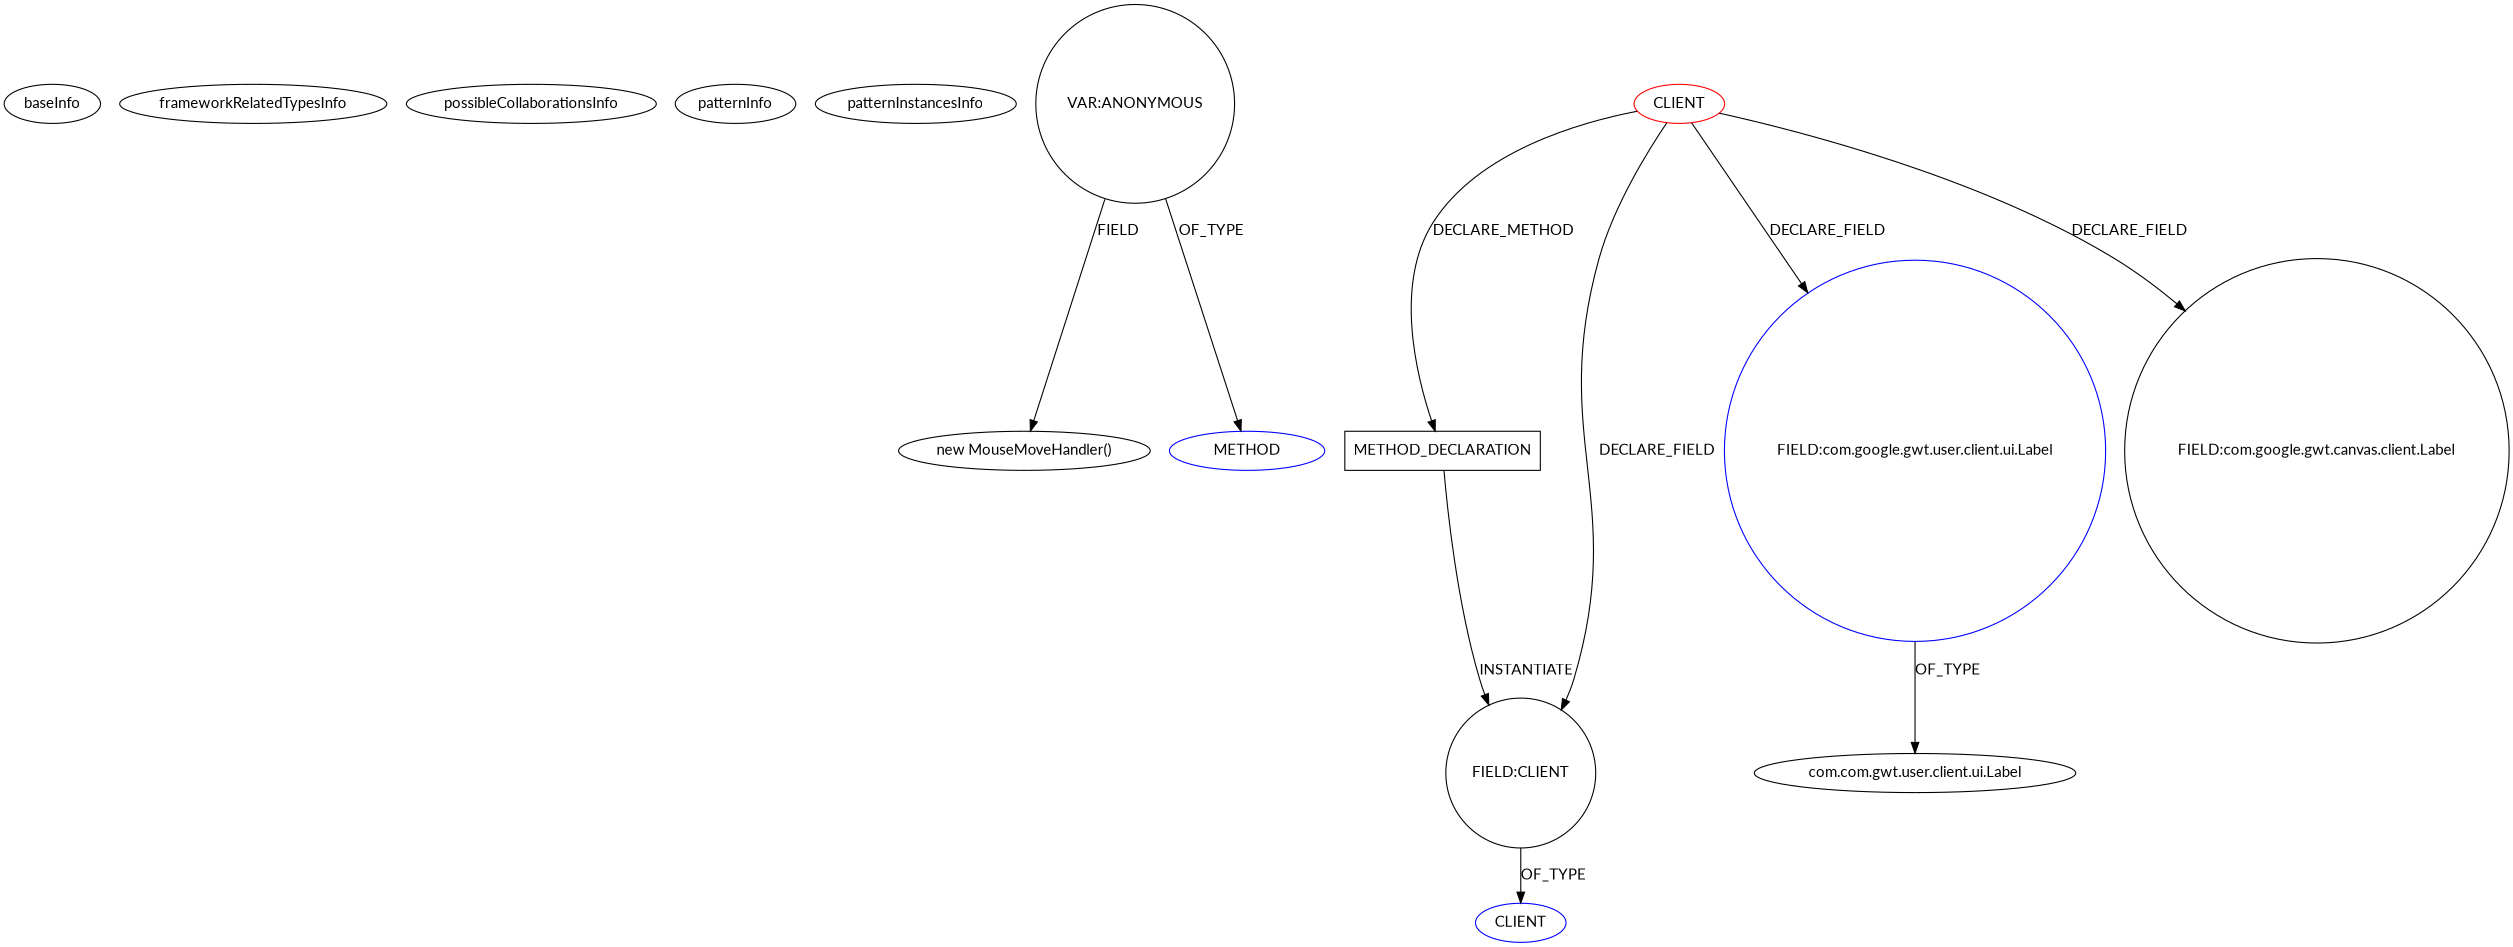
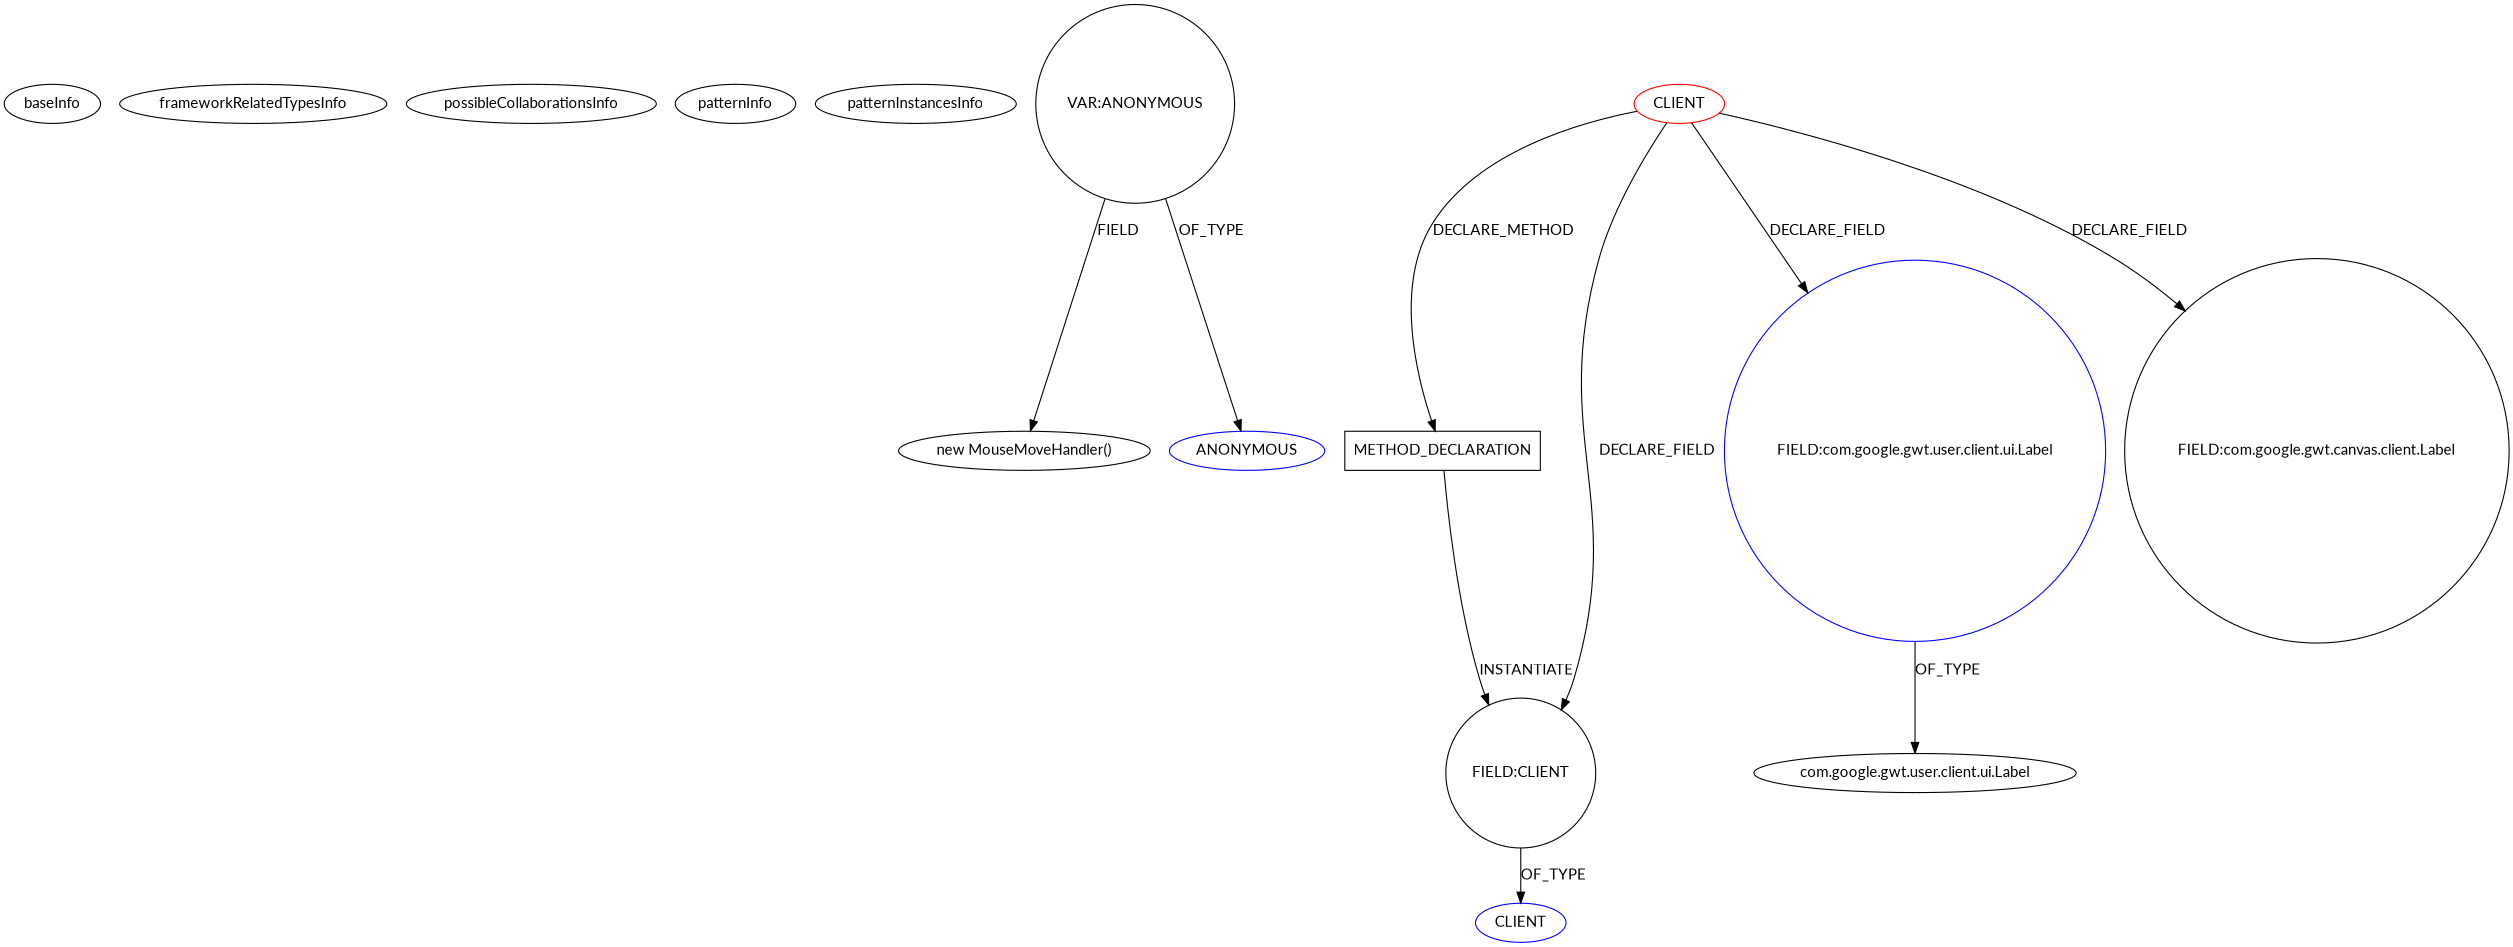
node "METHOD": label "METHOD" -> "ANONYMOUS"
node "com.com.gwt.user.client.ui.Label": label "com.com.gwt.user.client.ui.Label" -> "com.google.gwt.user.client.ui.Label"
